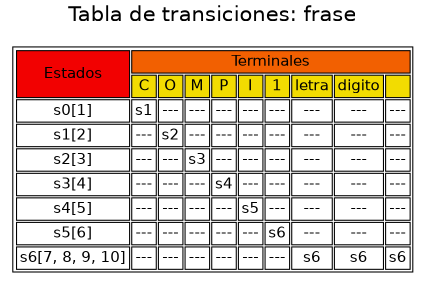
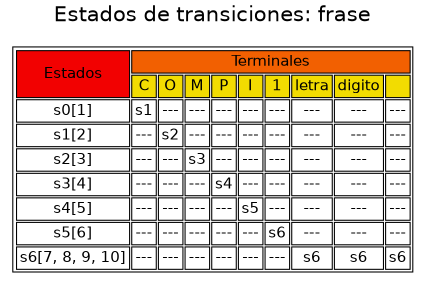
node "Tabla de transiciones: frase": label "Tabla de transiciones: frase" -> "Estados de transiciones: frase"
